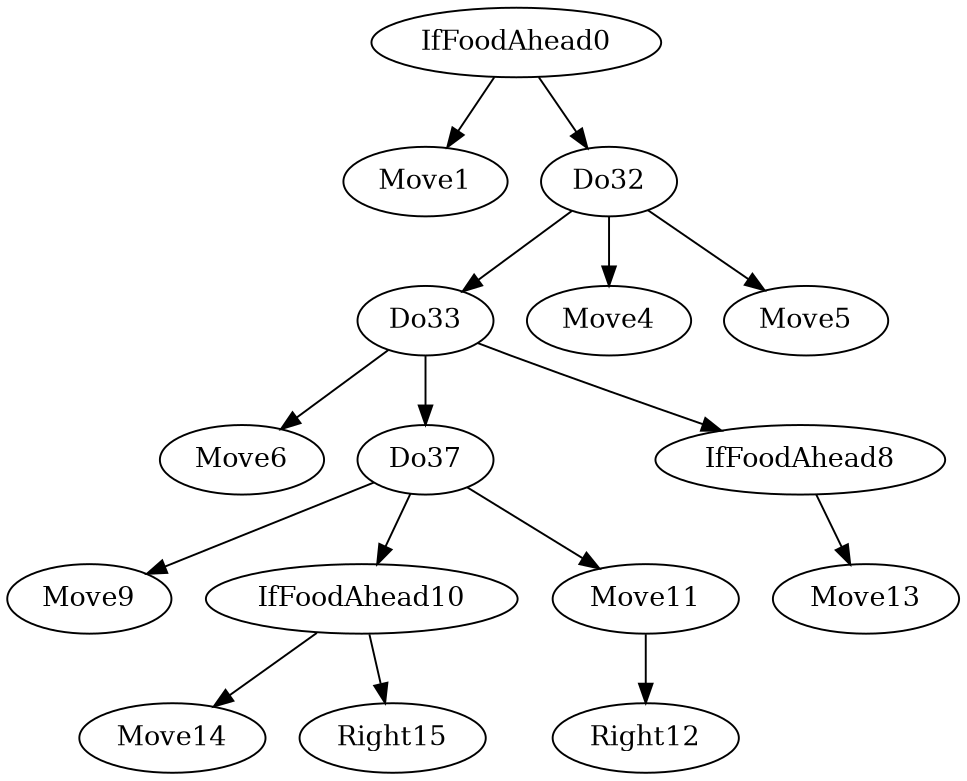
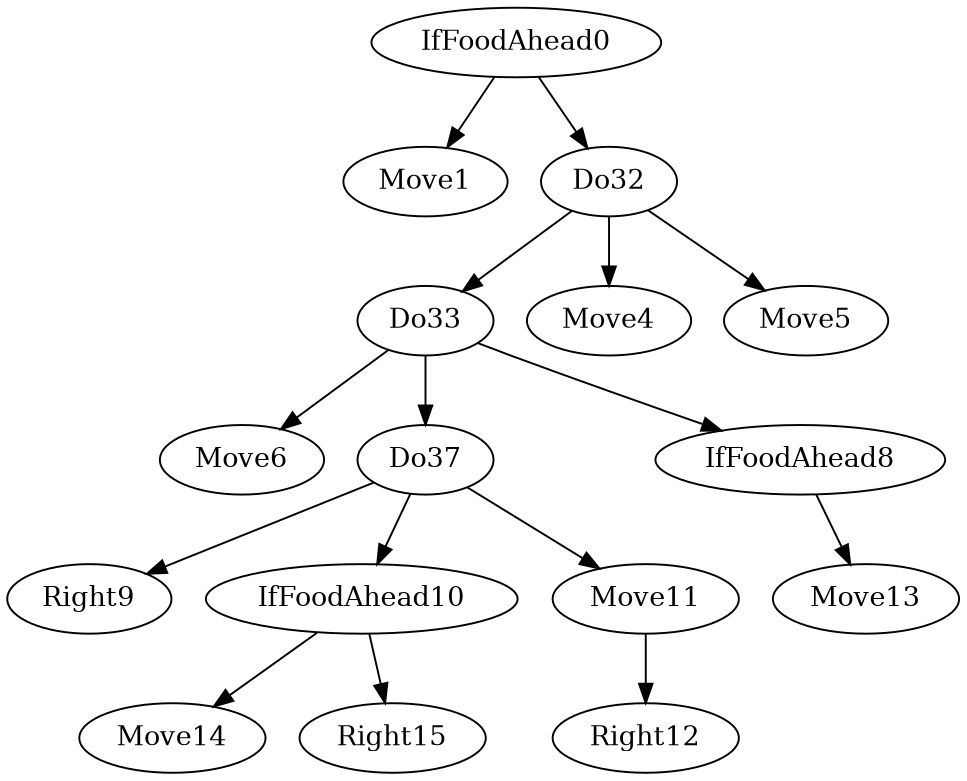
node "Move9": label "Move9" -> "Right9"
